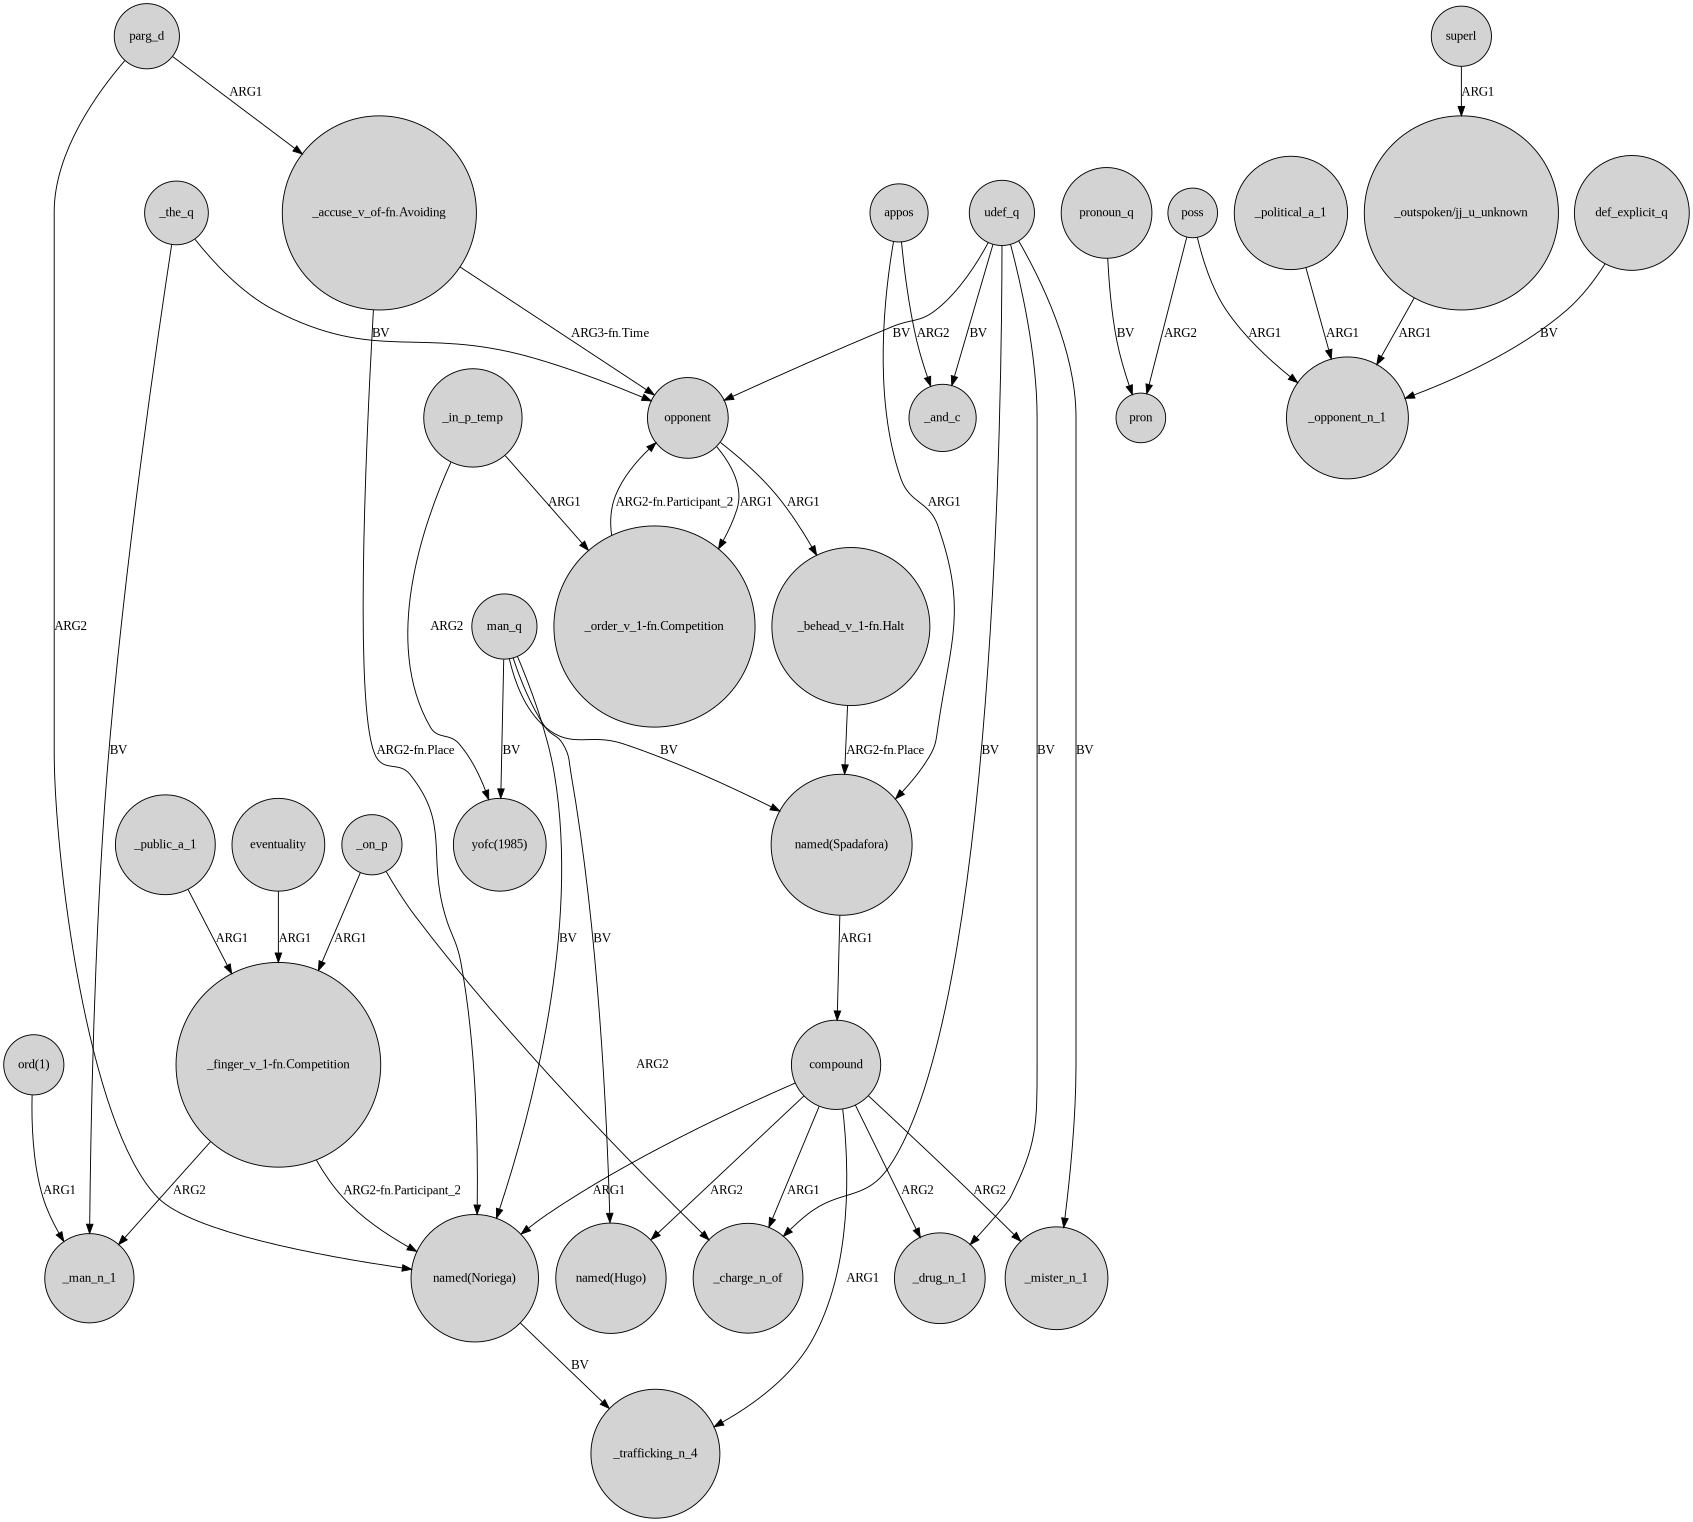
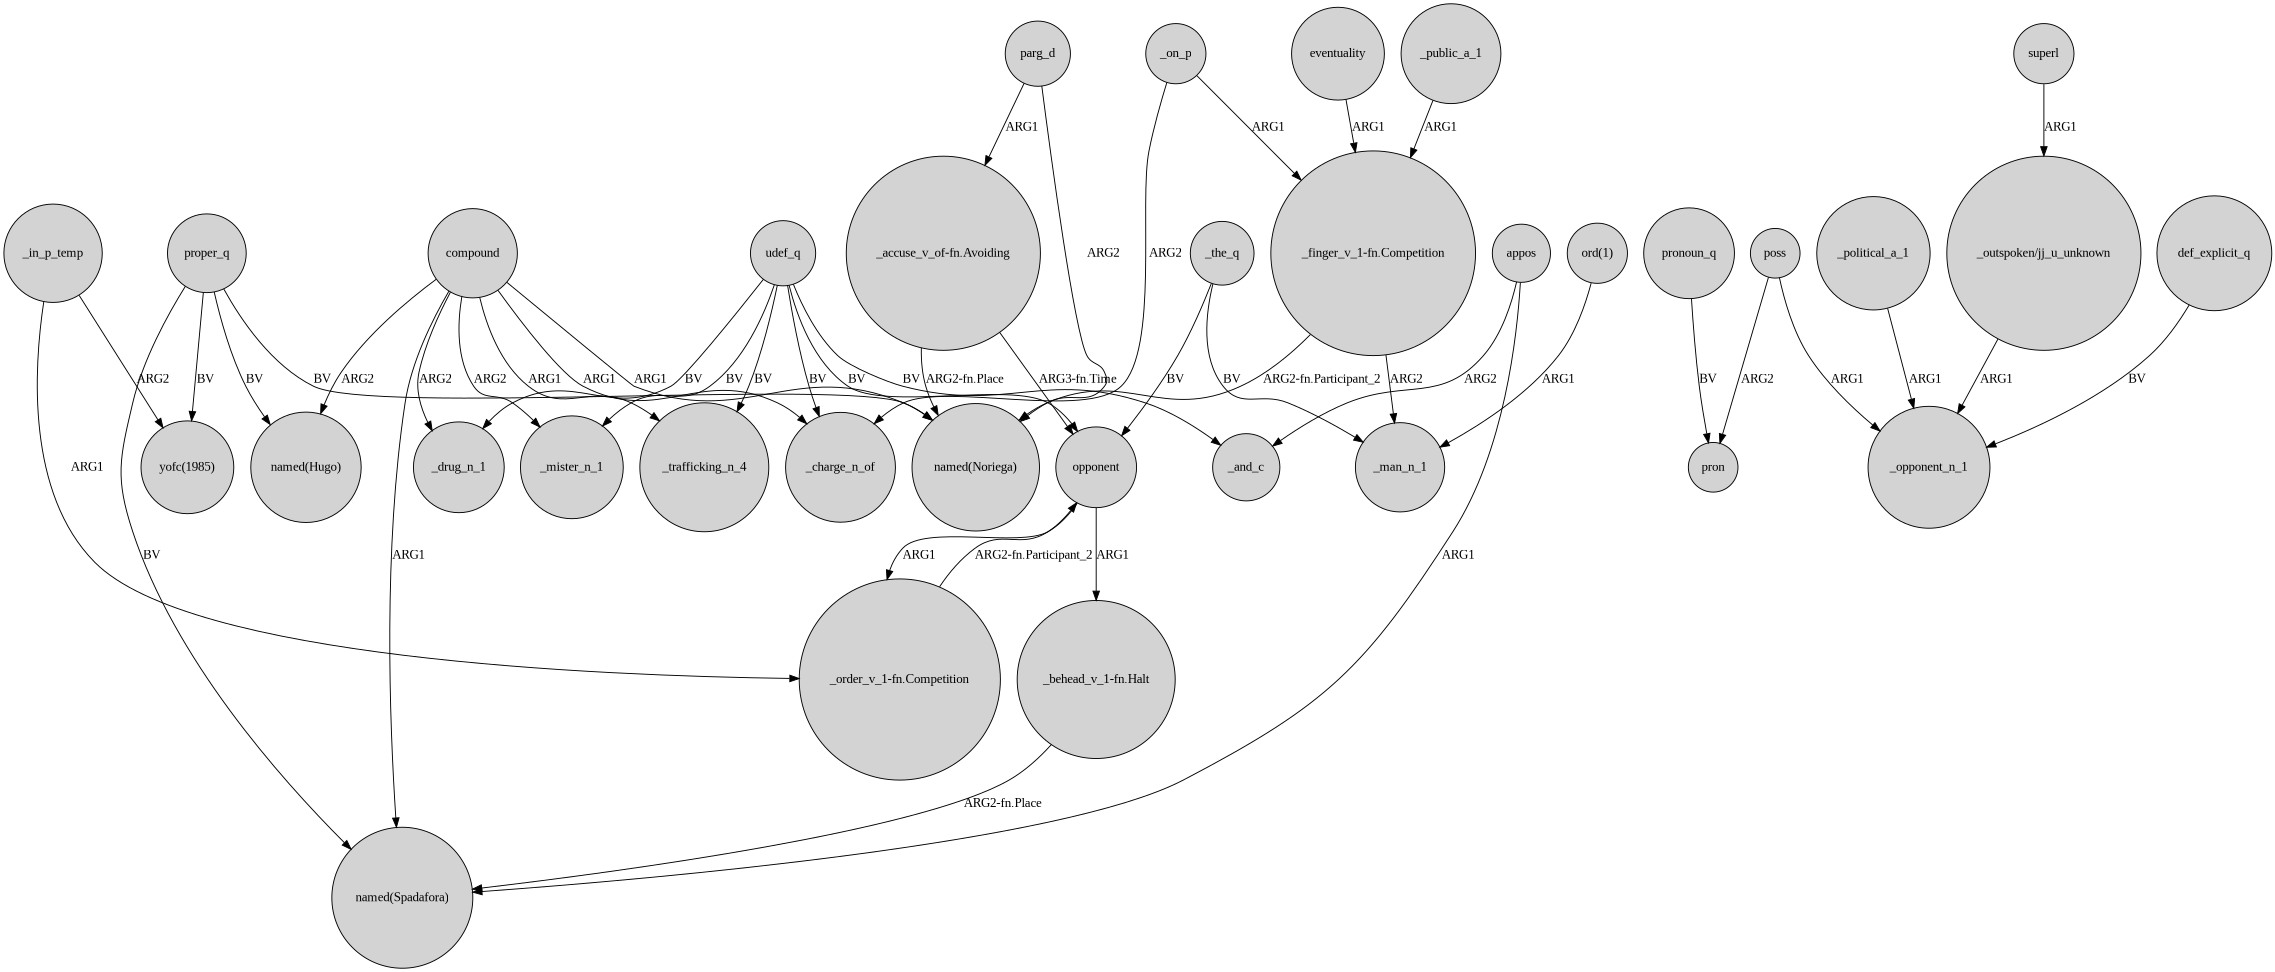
node "man_q": label "man_q" -> "proper_q"
edge "named(Spadafora)" -> "compound": reversed
edge "named(Noriega)" -> "_trafficking_n_4": now "udef_q" -> "_trafficking_n_4"
